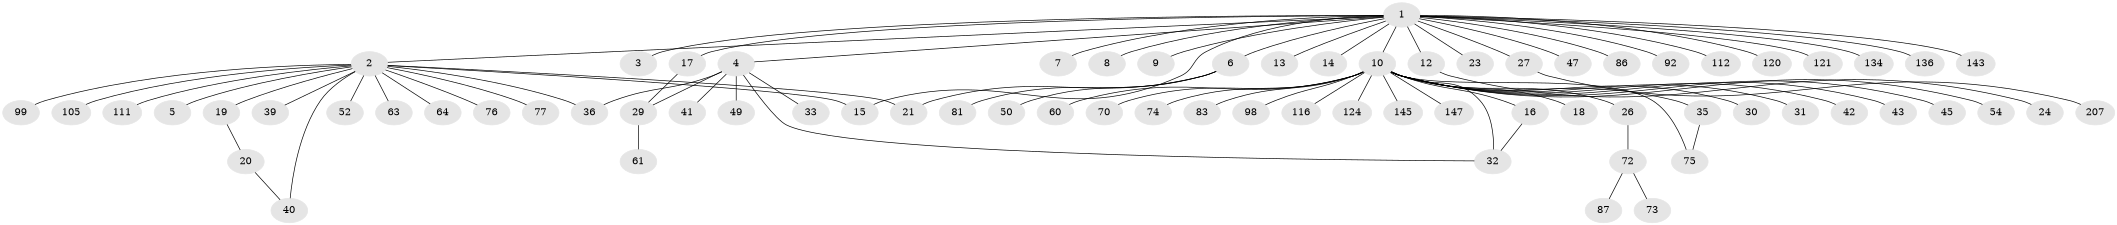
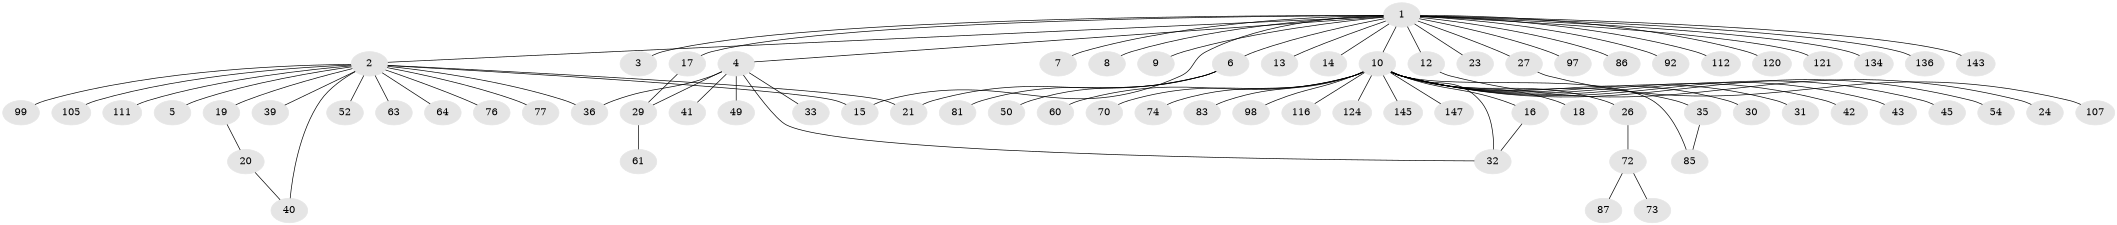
node "47": label "47" -> "97"
node "207": label "207" -> "107"
node "75": label "75" -> "85"
